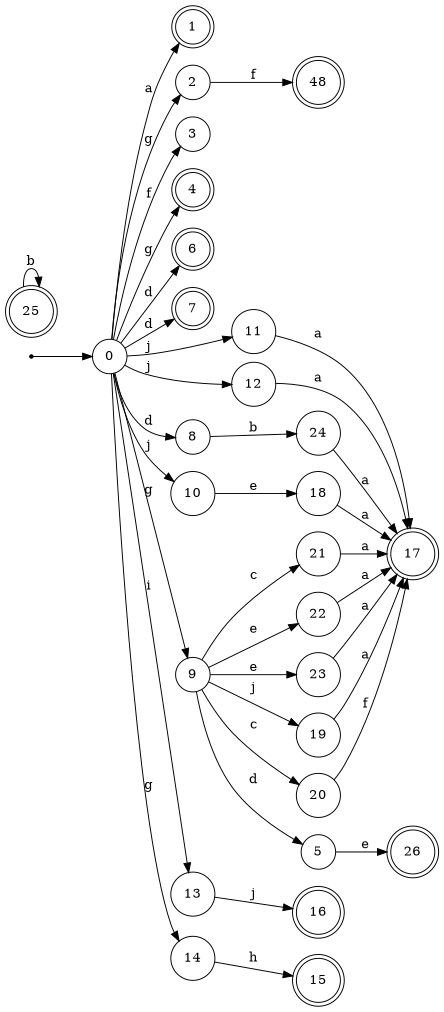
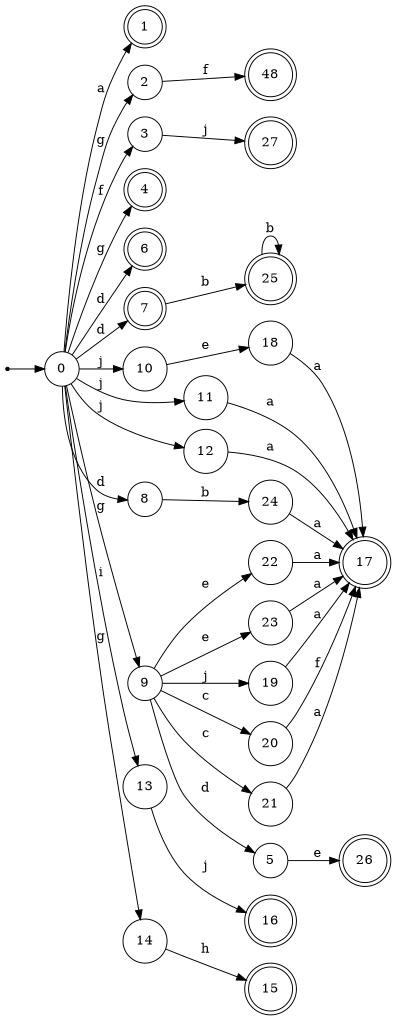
node "27": added
edge "7" -> "25": added, label "b"
